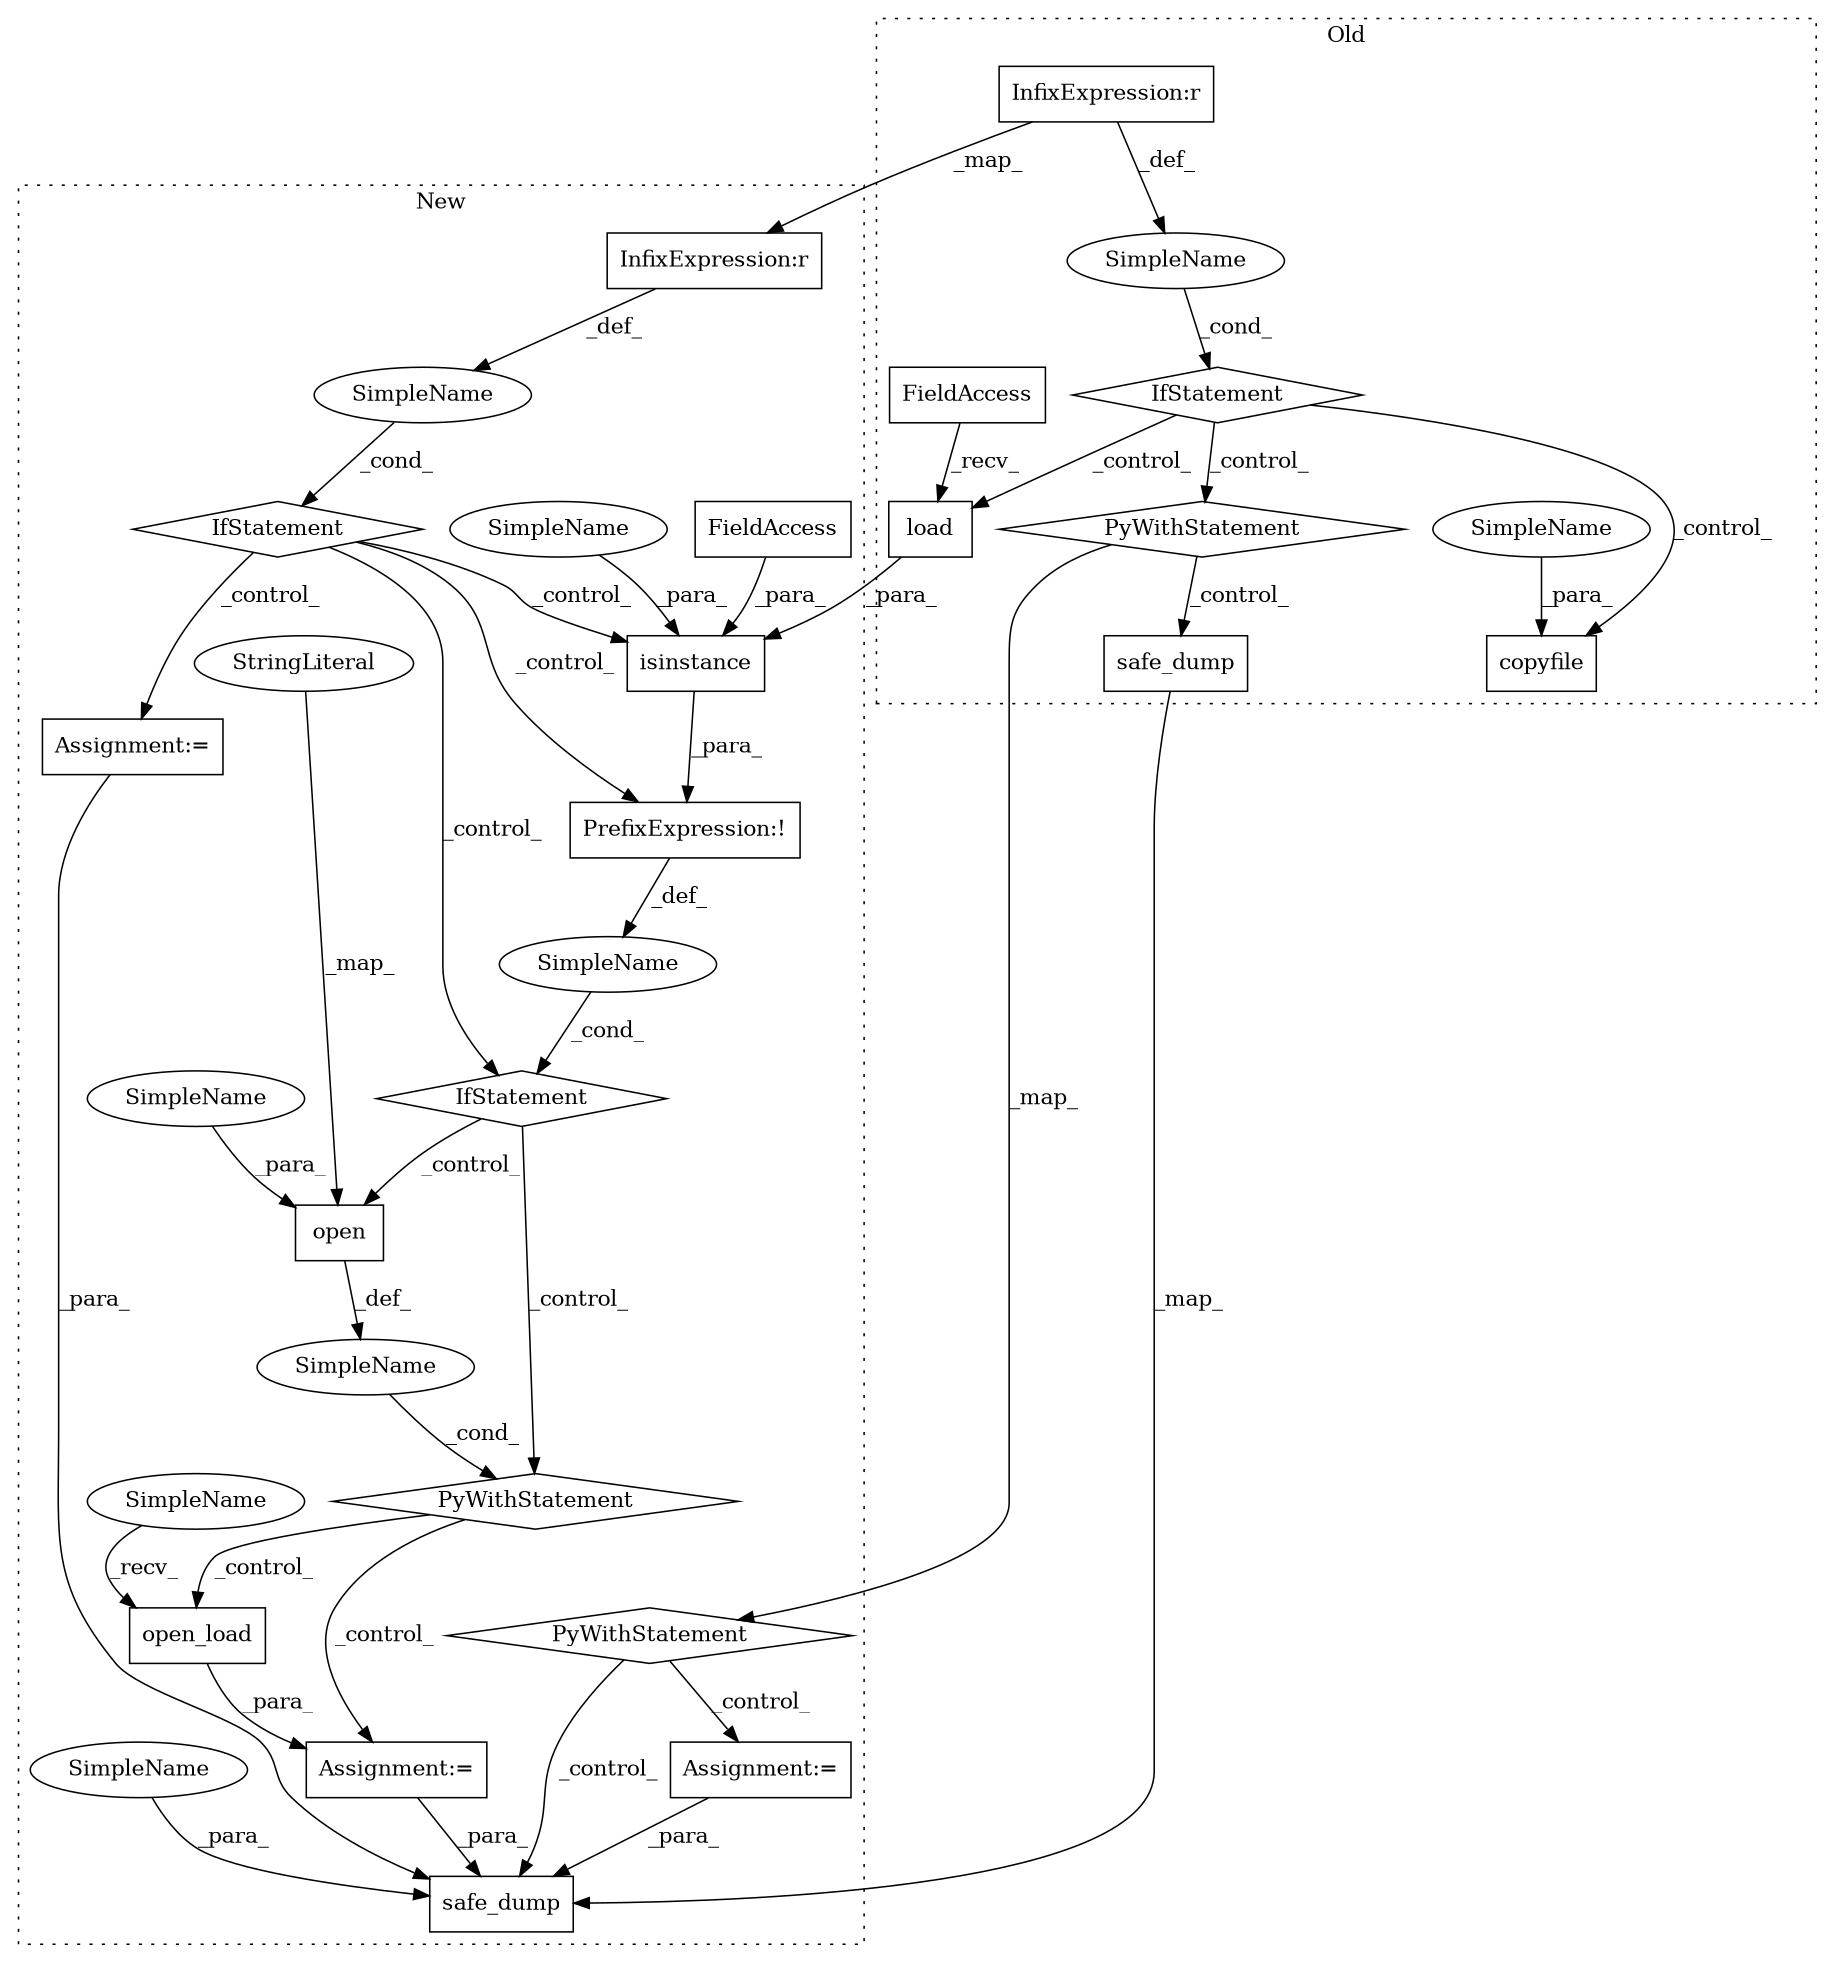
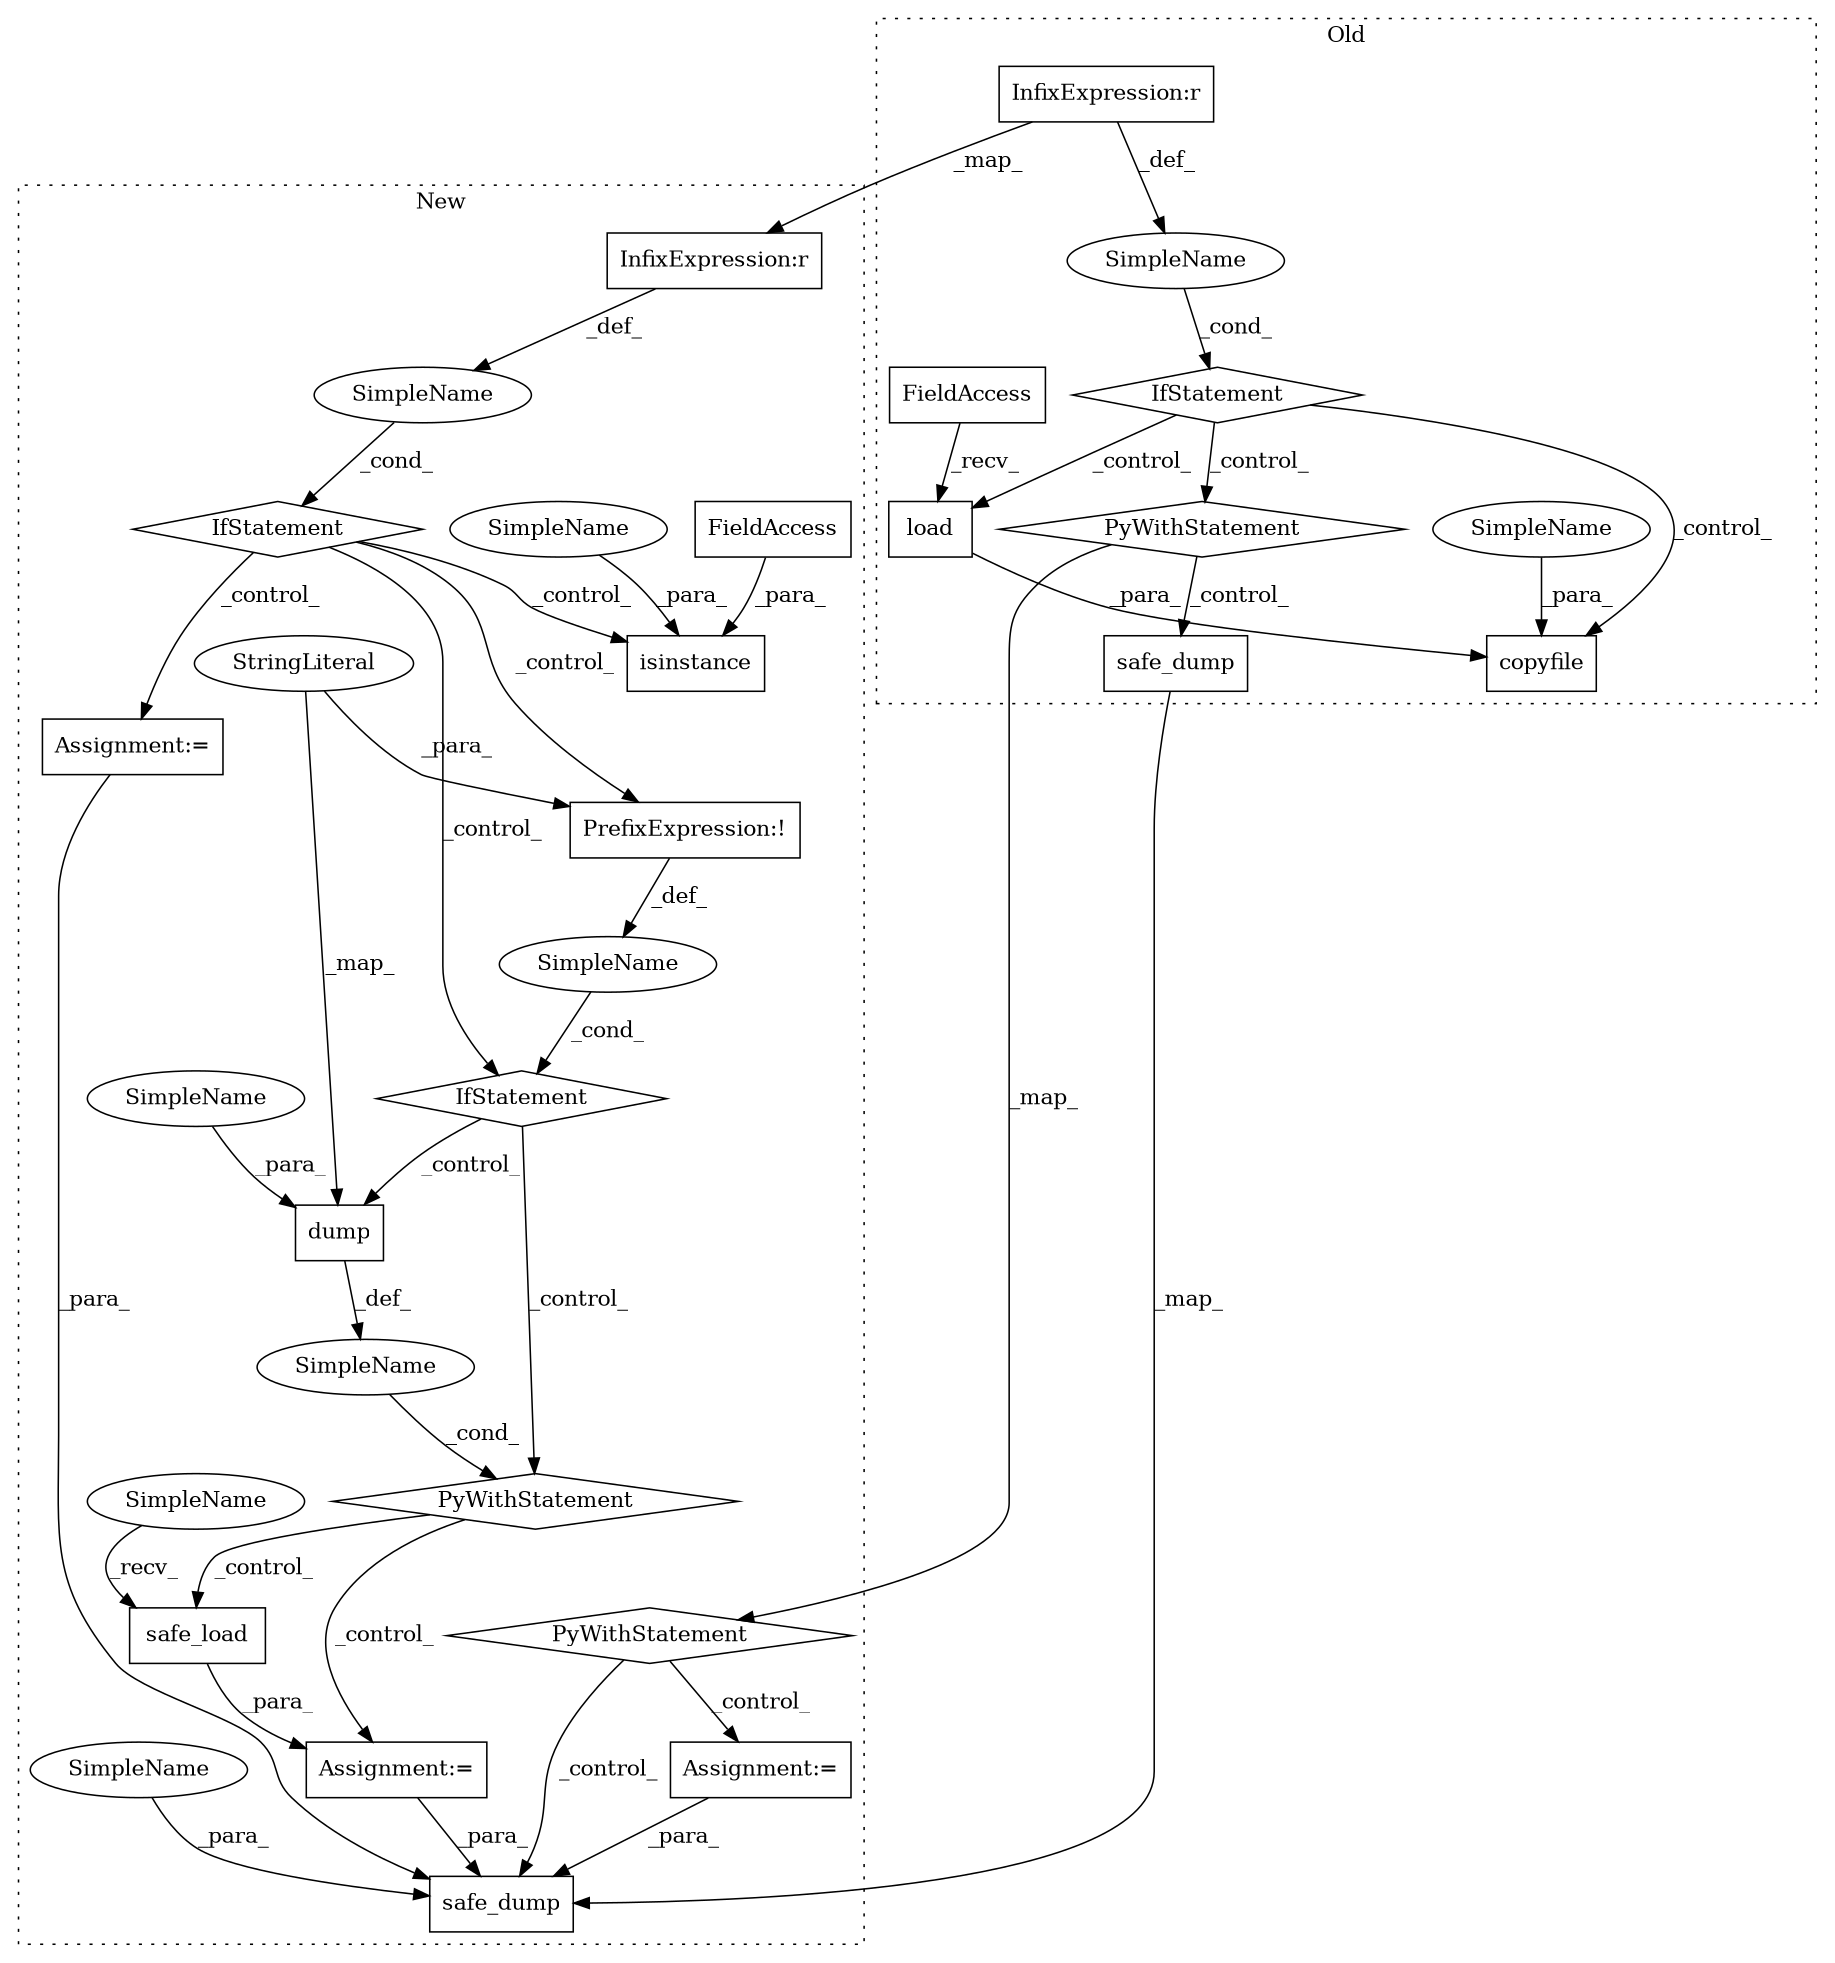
edge "load" -> "isinstance": now "load" -> "copyfile"
edge "isinstance" -> "PrefixExpression:!": now "StringLiteral" -> "PrefixExpression:!"
node "open": label "open" -> "dump"
node "open_load": label "open_load" -> "safe_load"
